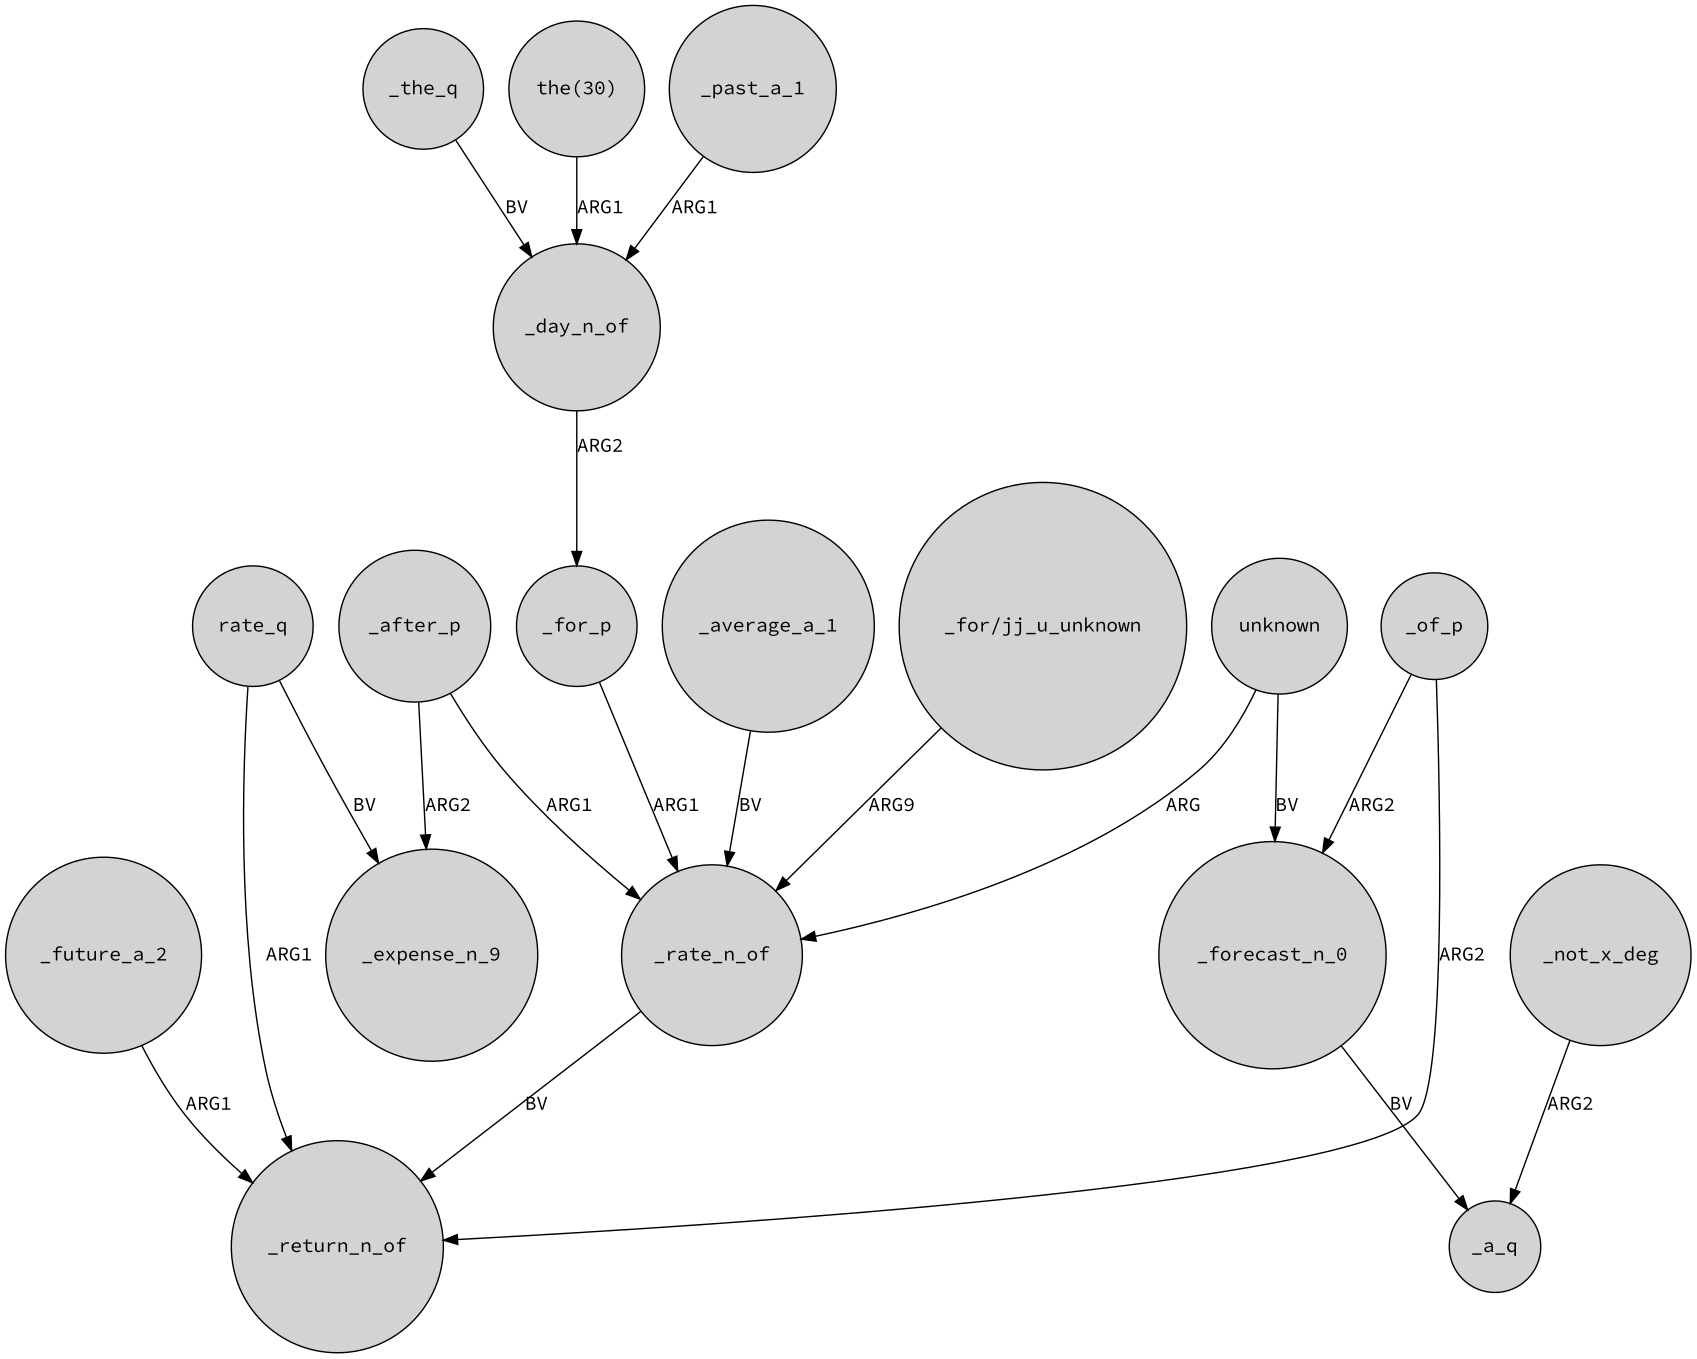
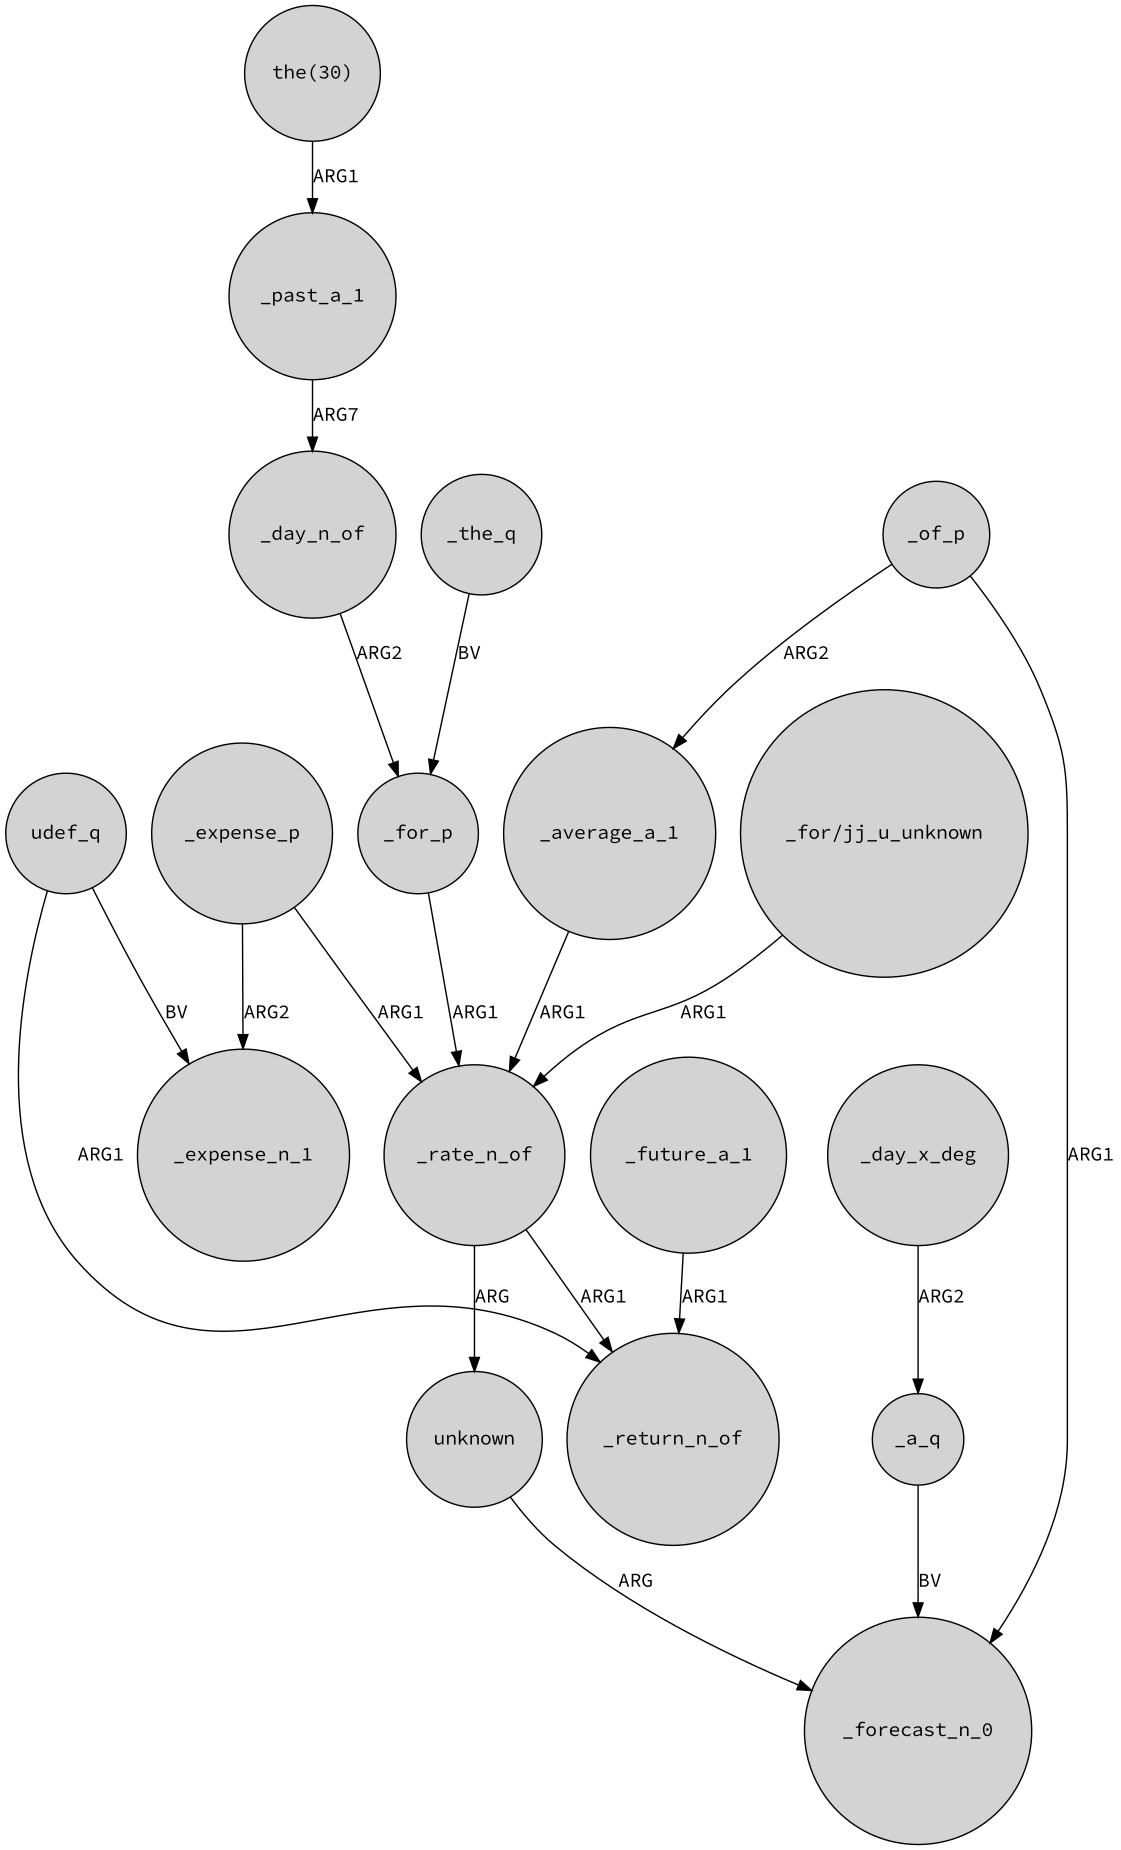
edge "_the_q" -> "_day_n_of": now "_the_q" -> "_for_p"
edge "the(30)" -> "_day_n_of": now "the(30)" -> "_past_a_1"
edge "_past_a_1" -> "_day_n_of": label "ARG1" -> "ARG7"
node "rate_q": label "rate_q" -> "udef_q"
node "_after_p": label "_after_p" -> "_expense_p"
edge "_average_a_1" -> "_rate_n_of": label "BV" -> "ARG1"
edge "_for/jj_u_unknown" -> "_rate_n_of": label "ARG9" -> "ARG1"
edge "unknown" -> "_forecast_n_0": label "BV" -> "ARG"
edge "_of_p" -> "_forecast_n_0": label "ARG2" -> "ARG1"
edge "unknown" -> "_rate_n_of": reversed
node "_future_a_2": label "_future_a_2" -> "_future_a_1"
node "_expense_n_9": label "_expense_n_9" -> "_expense_n_1"
node "_not_x_deg": label "_not_x_deg" -> "_day_x_deg"
edge "_rate_n_of" -> "_return_n_of": label "BV" -> "ARG1"
edge "_forecast_n_0" -> "_a_q": reversed
edge "_of_p" -> "_return_n_of": now "_of_p" -> "_average_a_1"
